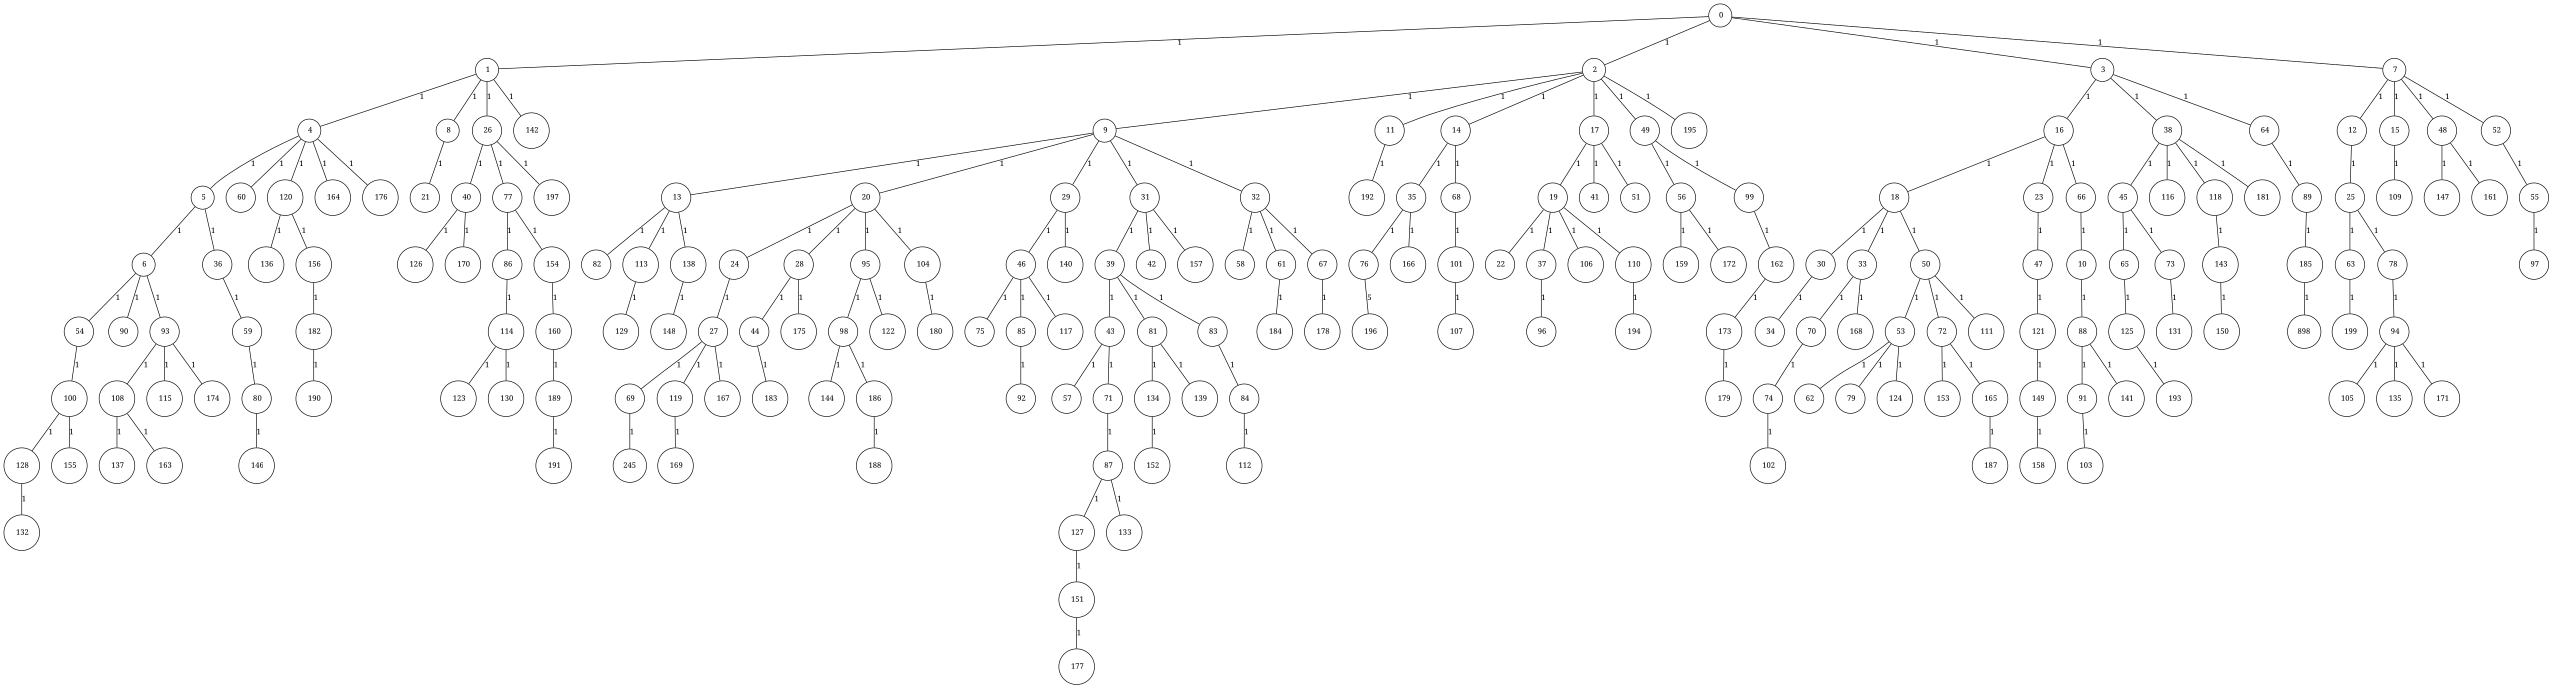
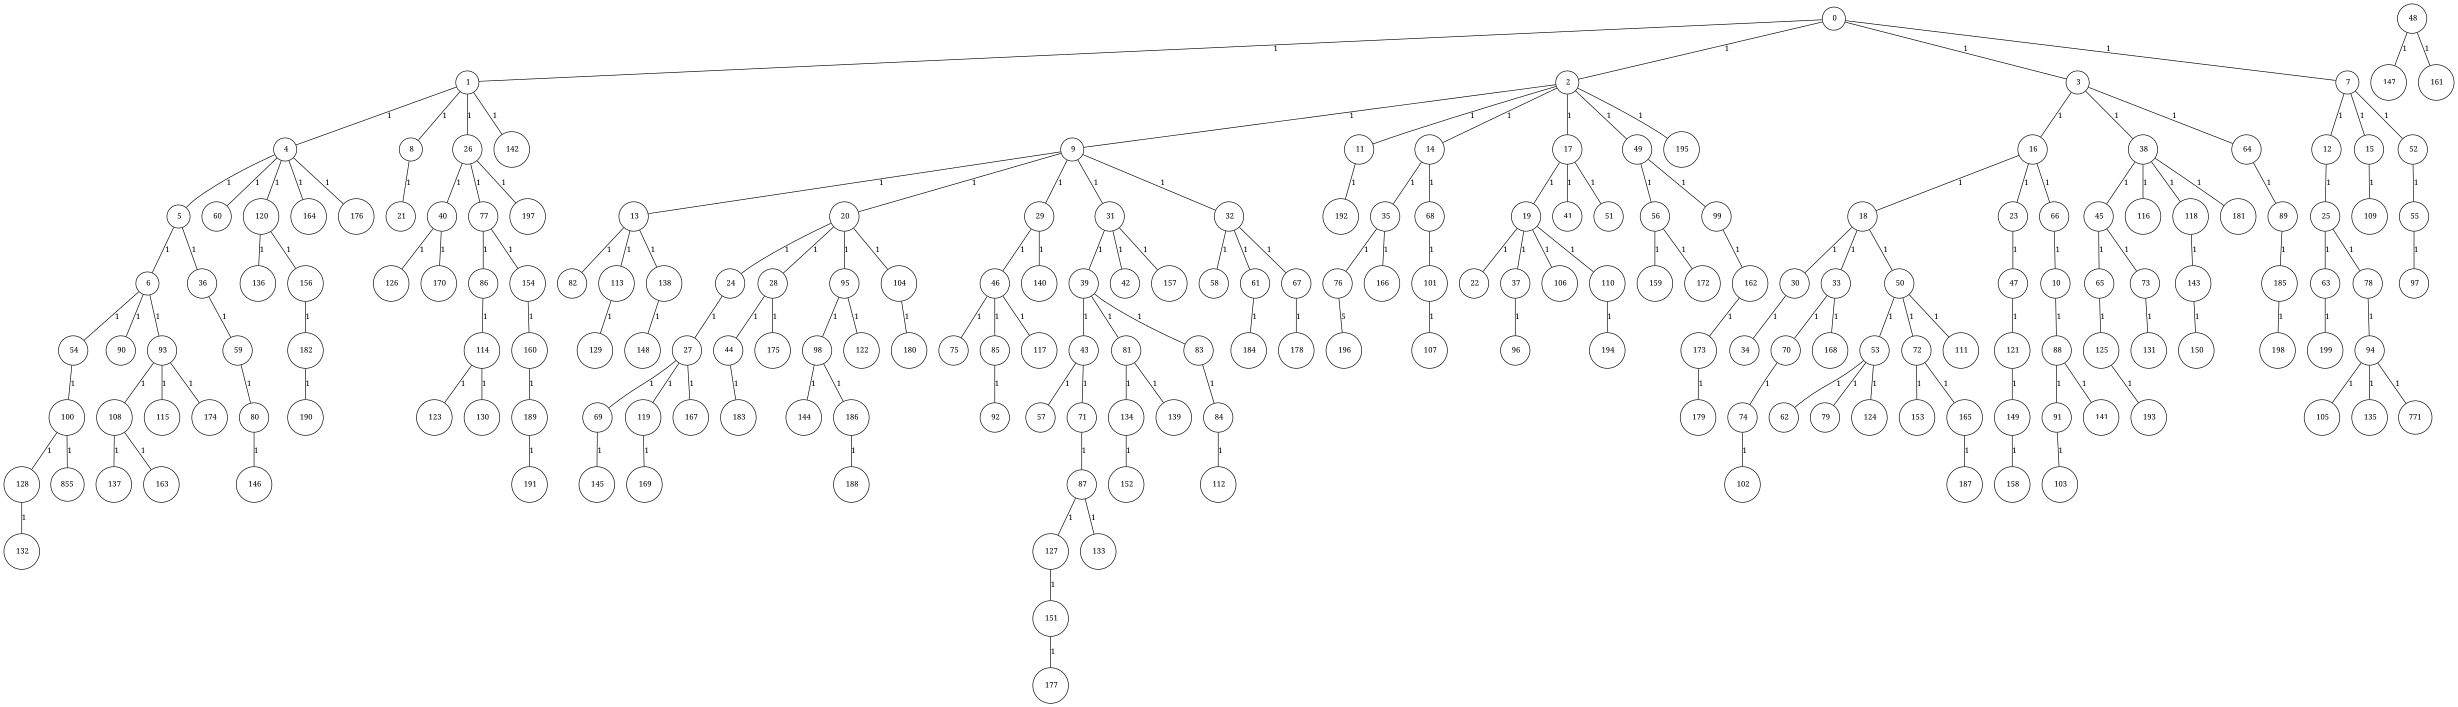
edge "7" -- "48": removed, label "1"
node "898": label "898" -> "198"
node "171": label "171" -> "771"
node "155": label "155" -> "855"
node "245": label "245" -> "145"
